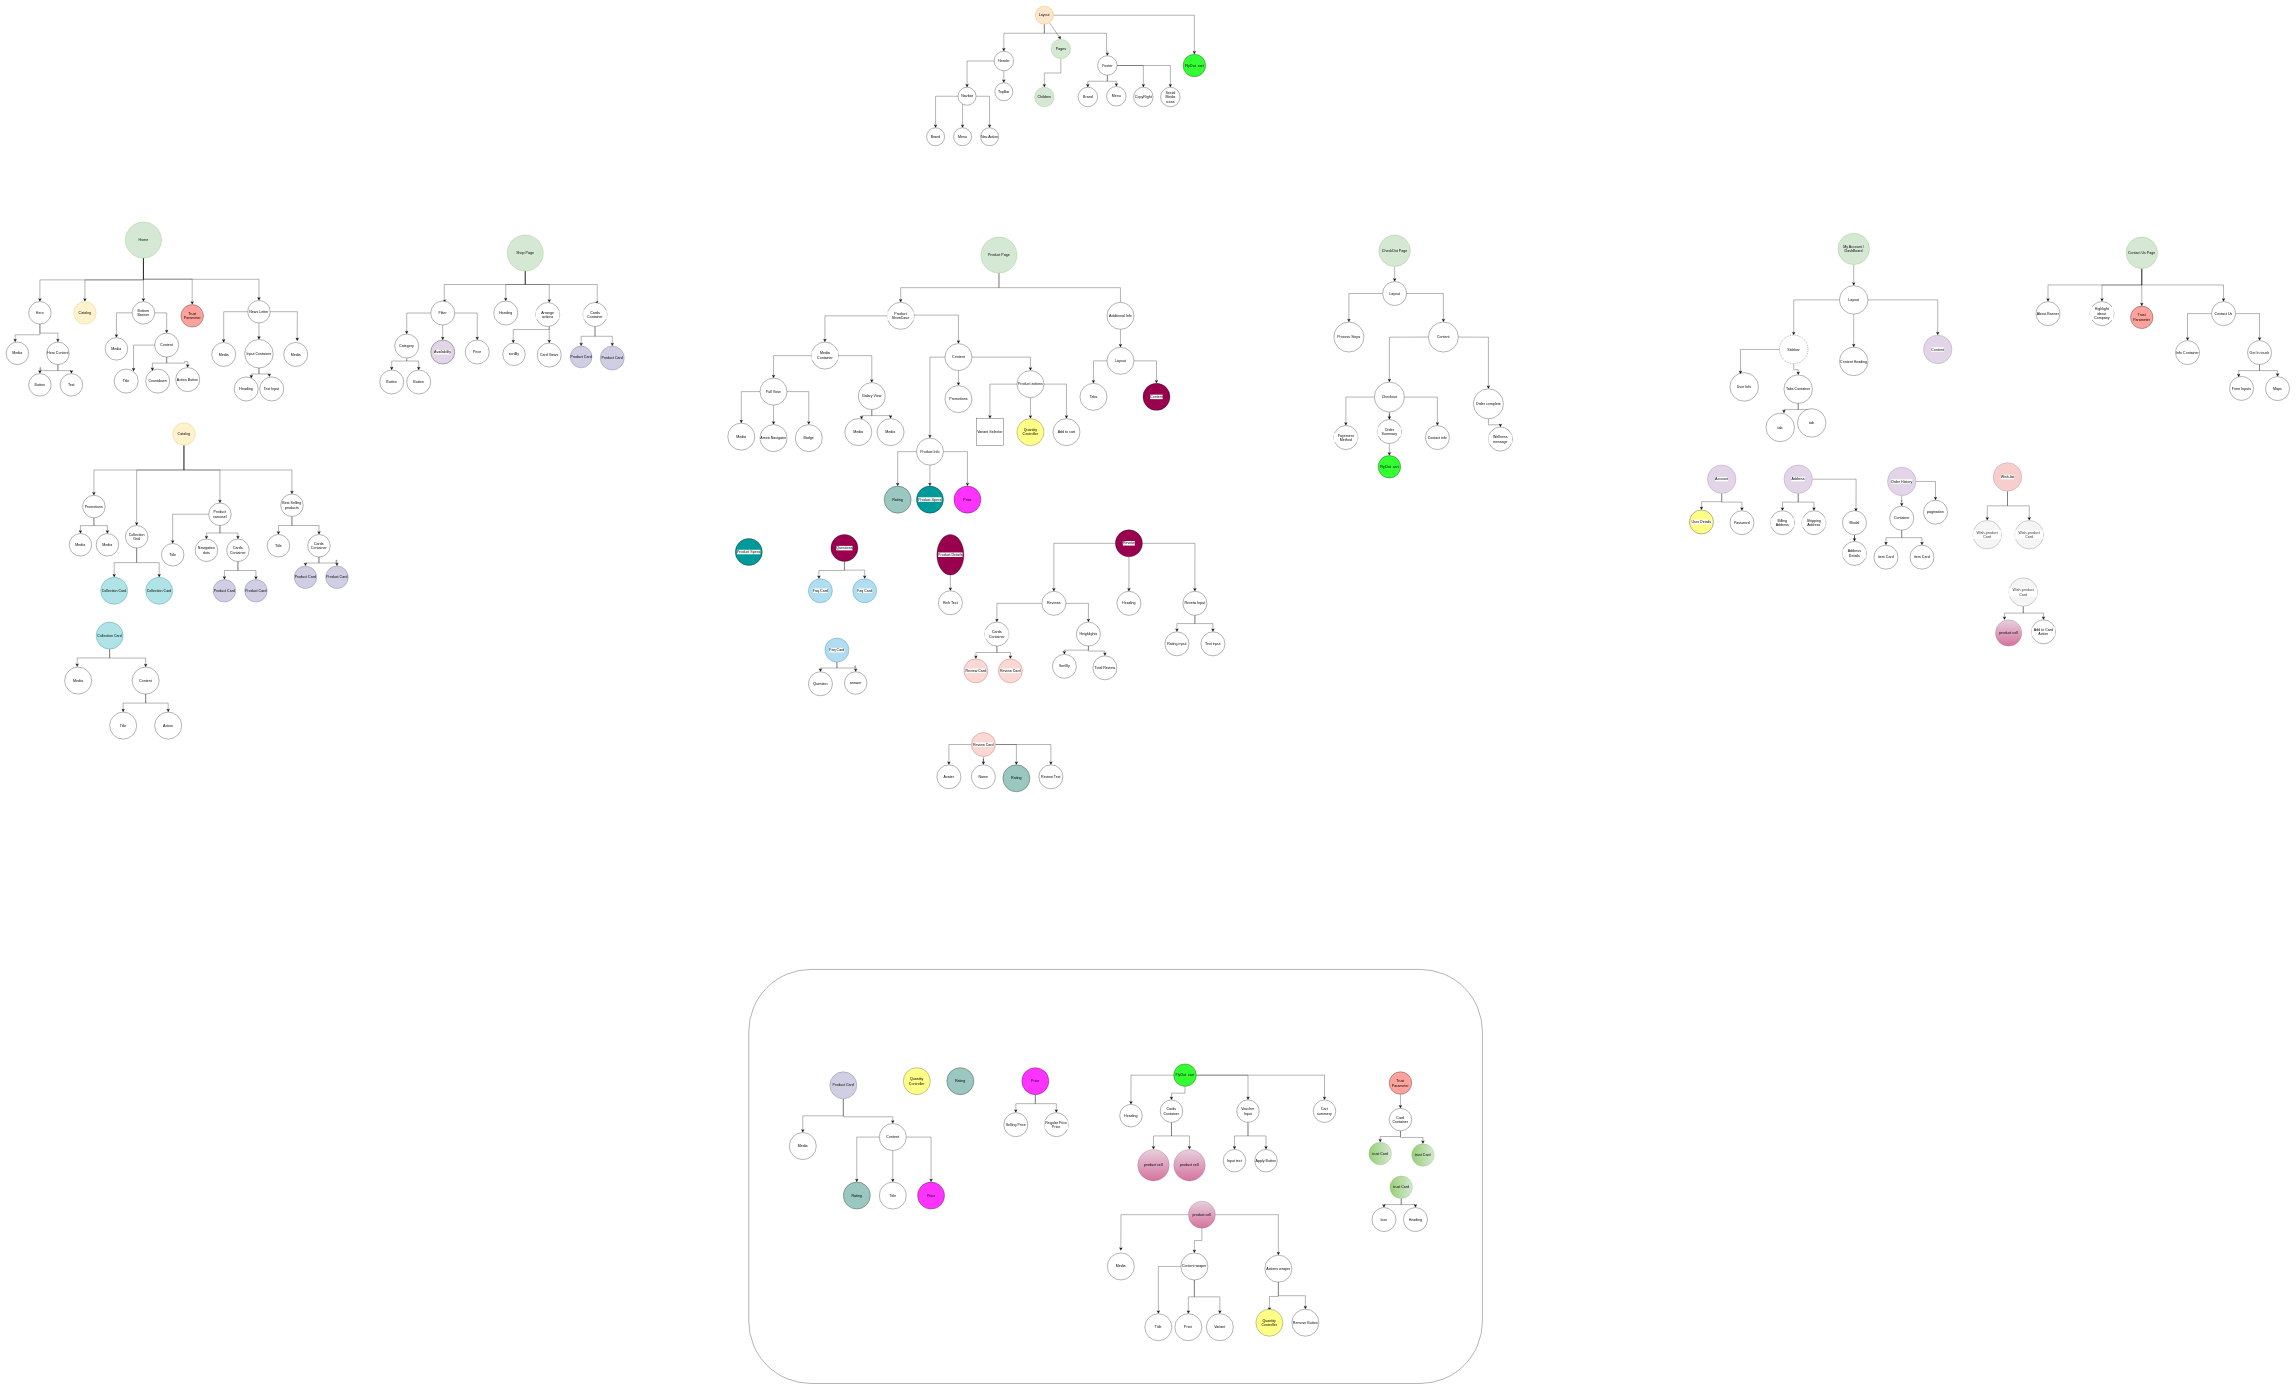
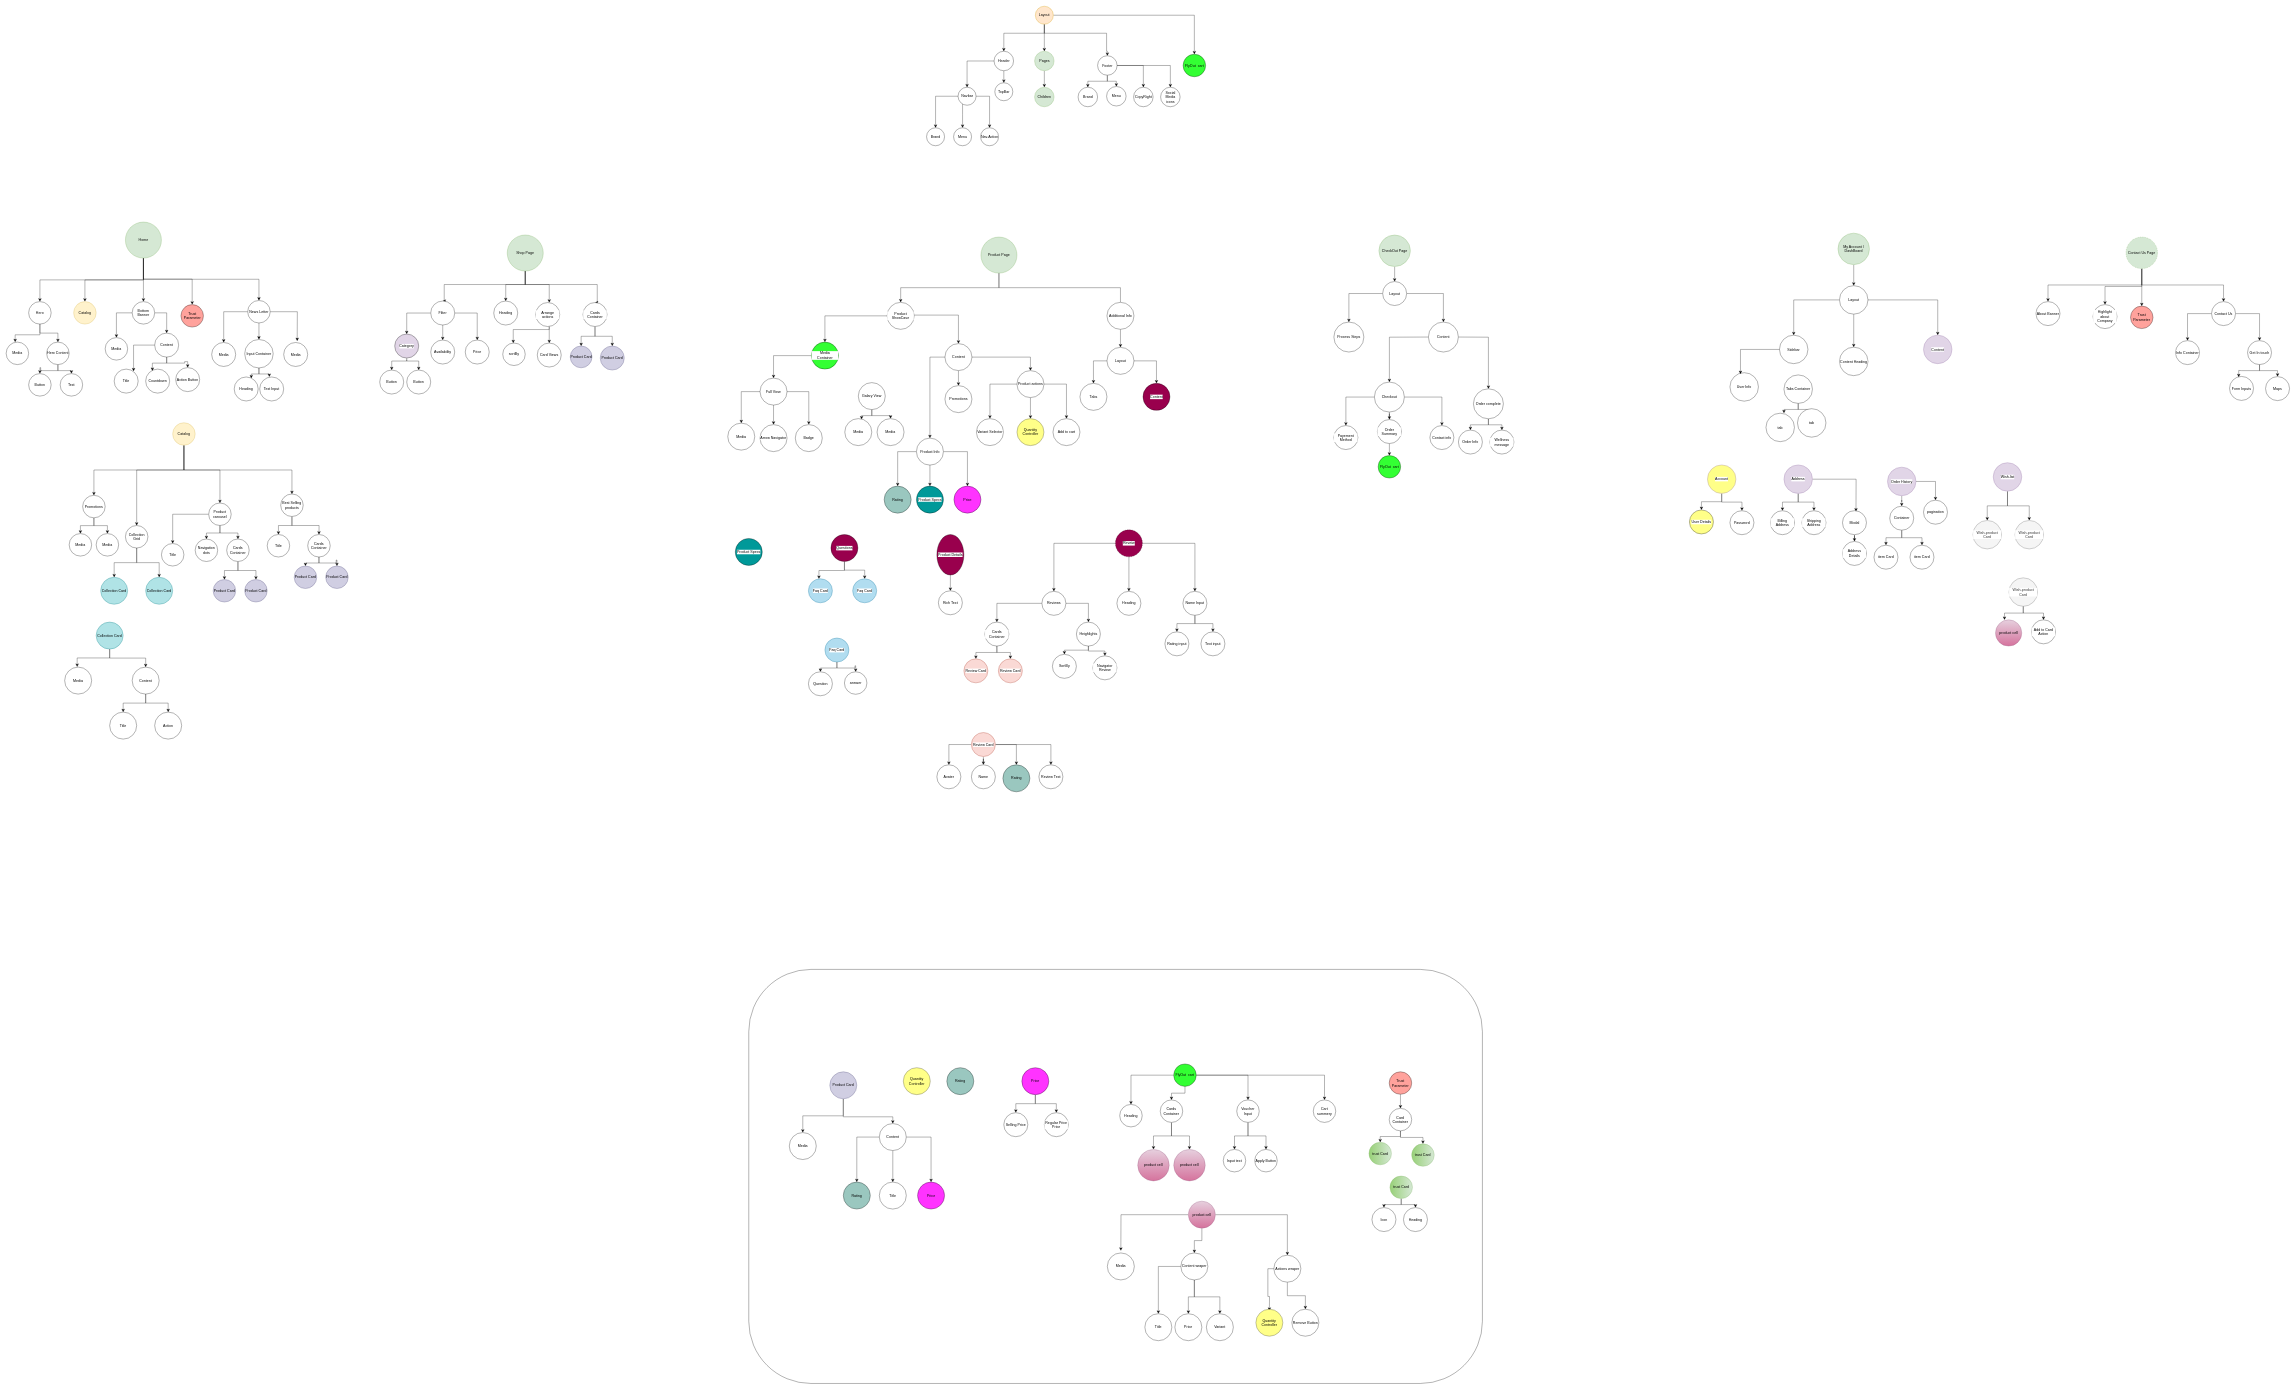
node "Pages": moved (1061, 49) -> (1044, 61)
node "Contact Us Page": style solid -> dashed
node "Highlight about Company": moved (2102, 313) -> (2105, 316)
node "Category": fillcolor #ffffff -> #e1d5e7
node "Sidebar": style dashed -> solid
node "Availability": fillcolor #e1d5e7 -> #ffffff
node "Media Container": fillcolor #ffffff -> #33ff33
edge "Sidebar" -> "Tabs Container": removed
edge "Media Container" -> "Galary View": removed
edge "Order complete" -> "Order Info": added
node "Variant Selector": shape rectangle -> ellipse
node "Contact info": moved (1437, 437) -> (1442, 437)
node "Wellness message": moved (1500, 439) -> (1502, 442)
node "Order Info": added
node "Wish-list": fillcolor #f8cecc -> #e1d5e7
node "Account": fillcolor #e1d5e7 -> #ffff88
node "Reveiw": style solid -> dashed
node "Reveiw Input": label "Reveiw Input" -> "Name Input"
node "Total Review": label "Total Review" -> "Navigator Review"
node "Actions wraper": moved (1278, 1268) -> (1287, 1268)
